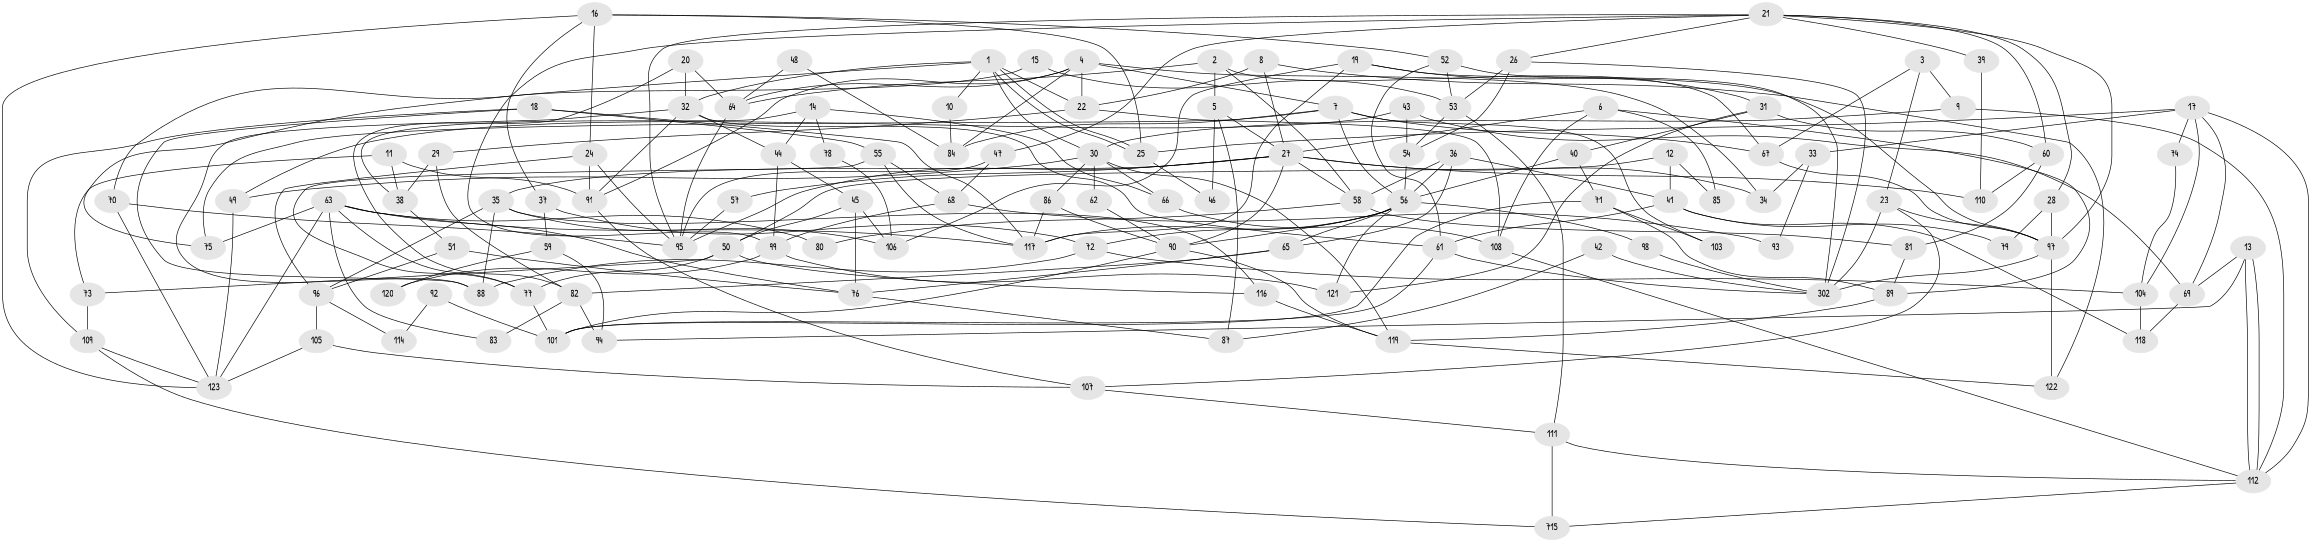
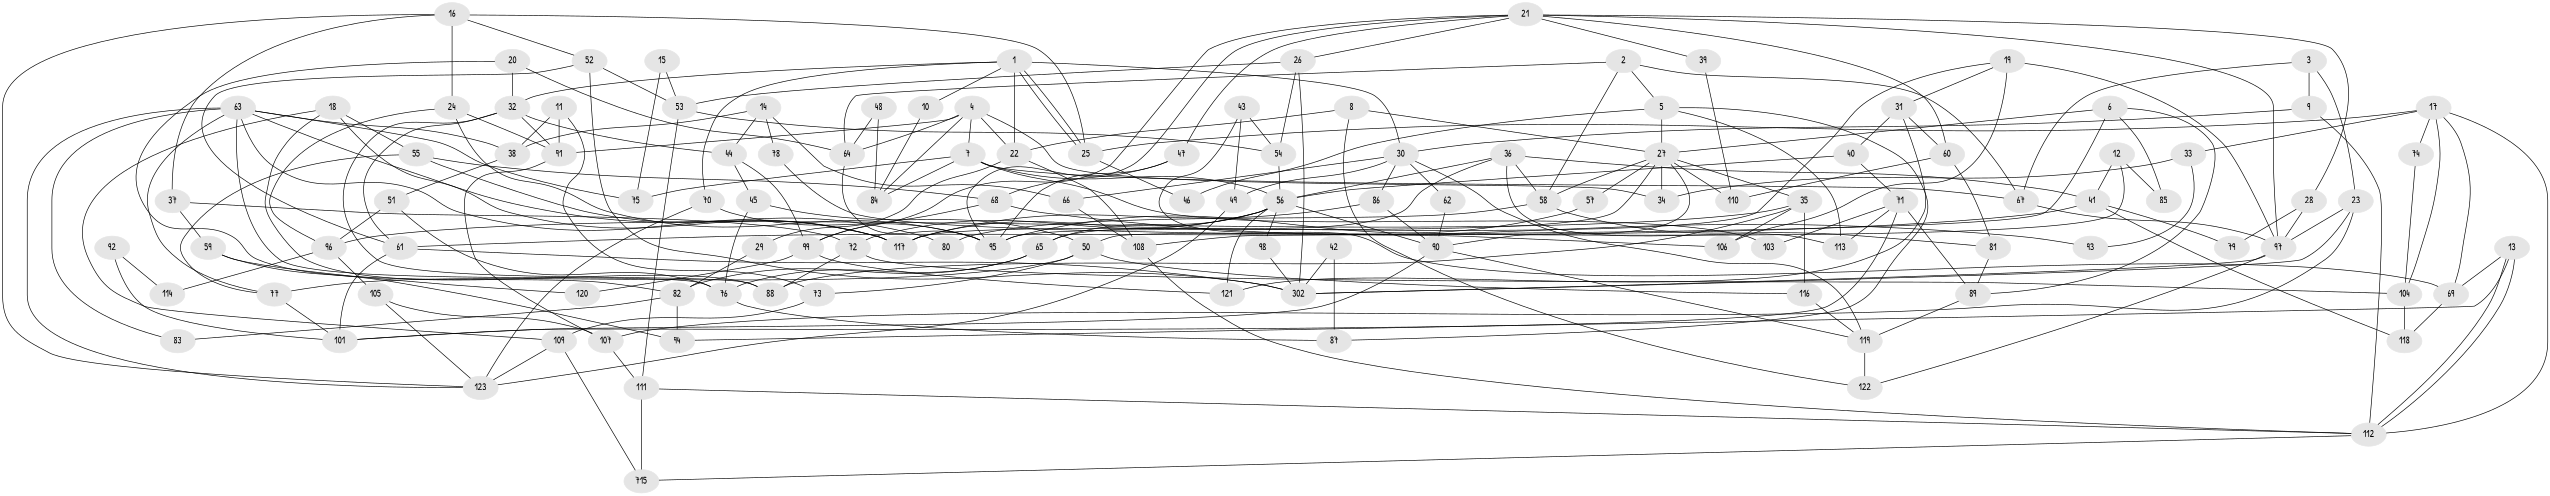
edge "29" -- "38": now "63" -- "38"
edge "45" -- "106": removed
node "113": added
